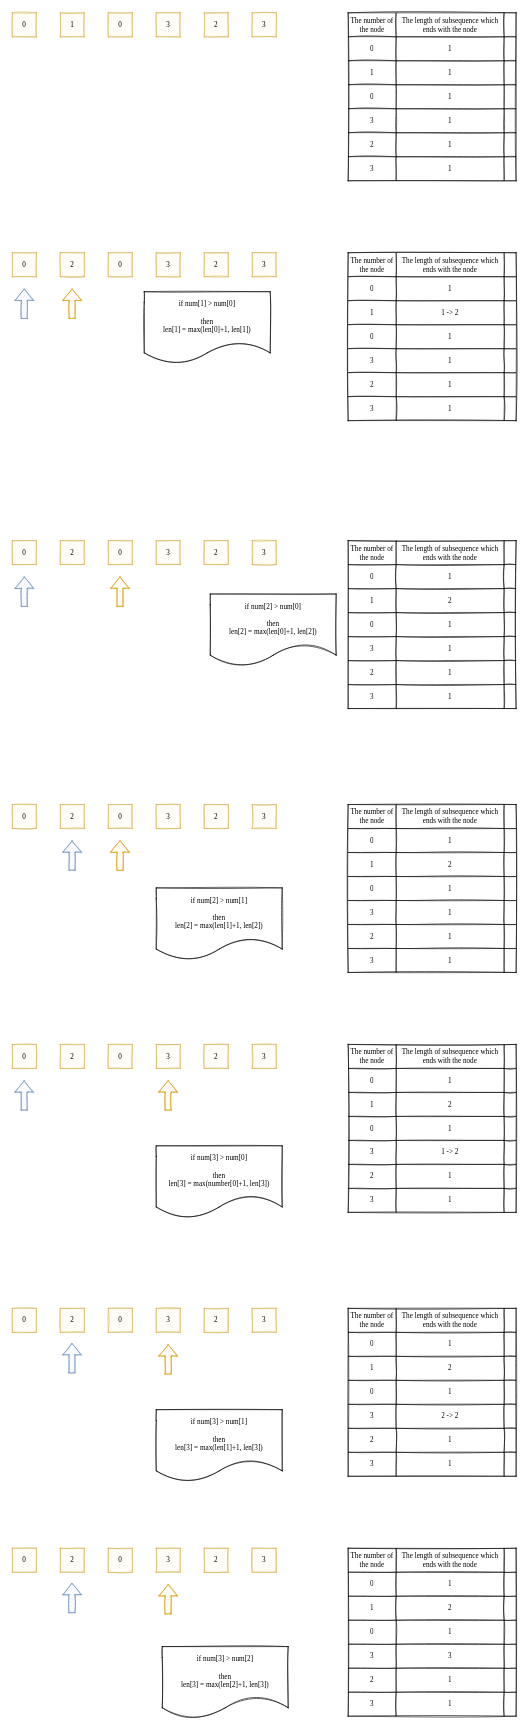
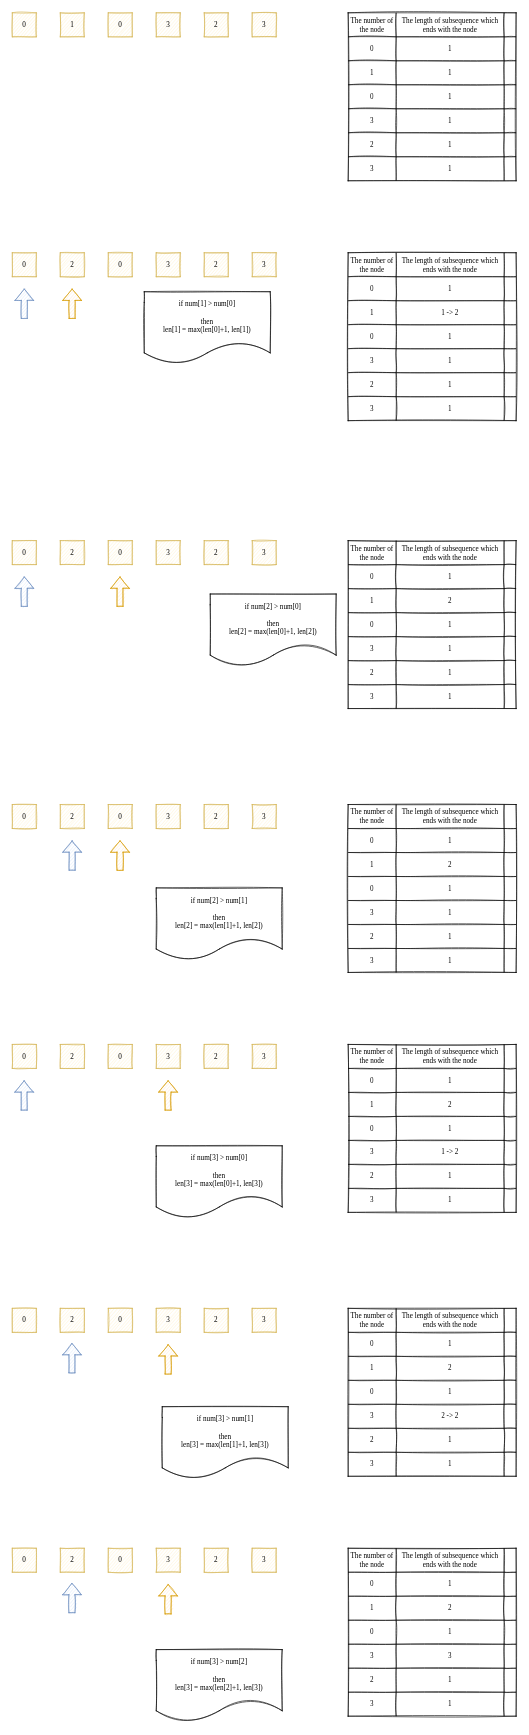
node "if num[3] > num[0] then len[3] = max(number[0]+1, len[3])": label "if num[3] > num[0] then len[3] = max(number[0]+1, len[3])" -> "if num[3] > num[0] then len[3] = max(len[0]+1, len[3])"
node "if num[3] > num[1] then len[3] = max(len[1]+1, len[3])": moved (219, 1446) -> (225, 1443)
node "if num[3] > num[2] then len[3] = max(len[2]+1, len[3])": moved (225, 1683) -> (219, 1686)
